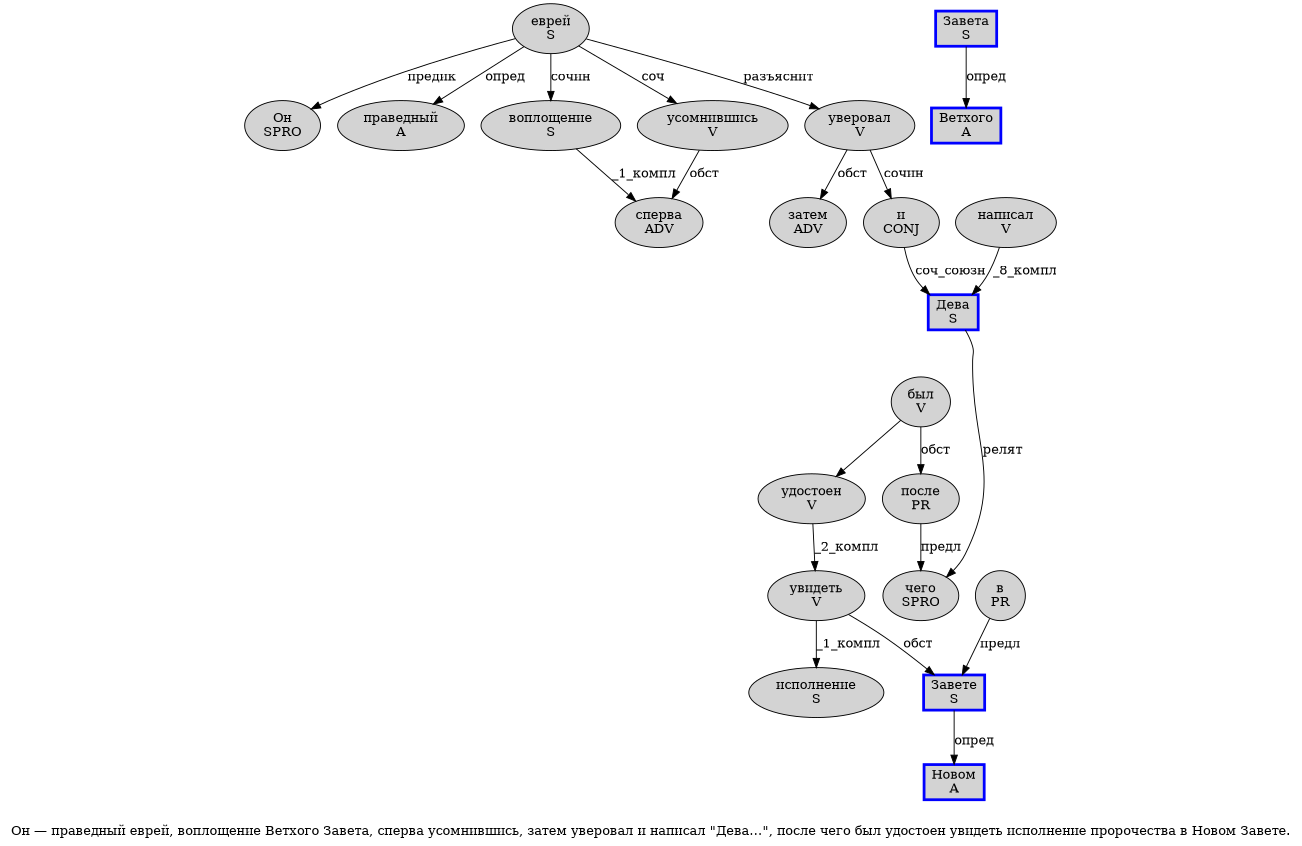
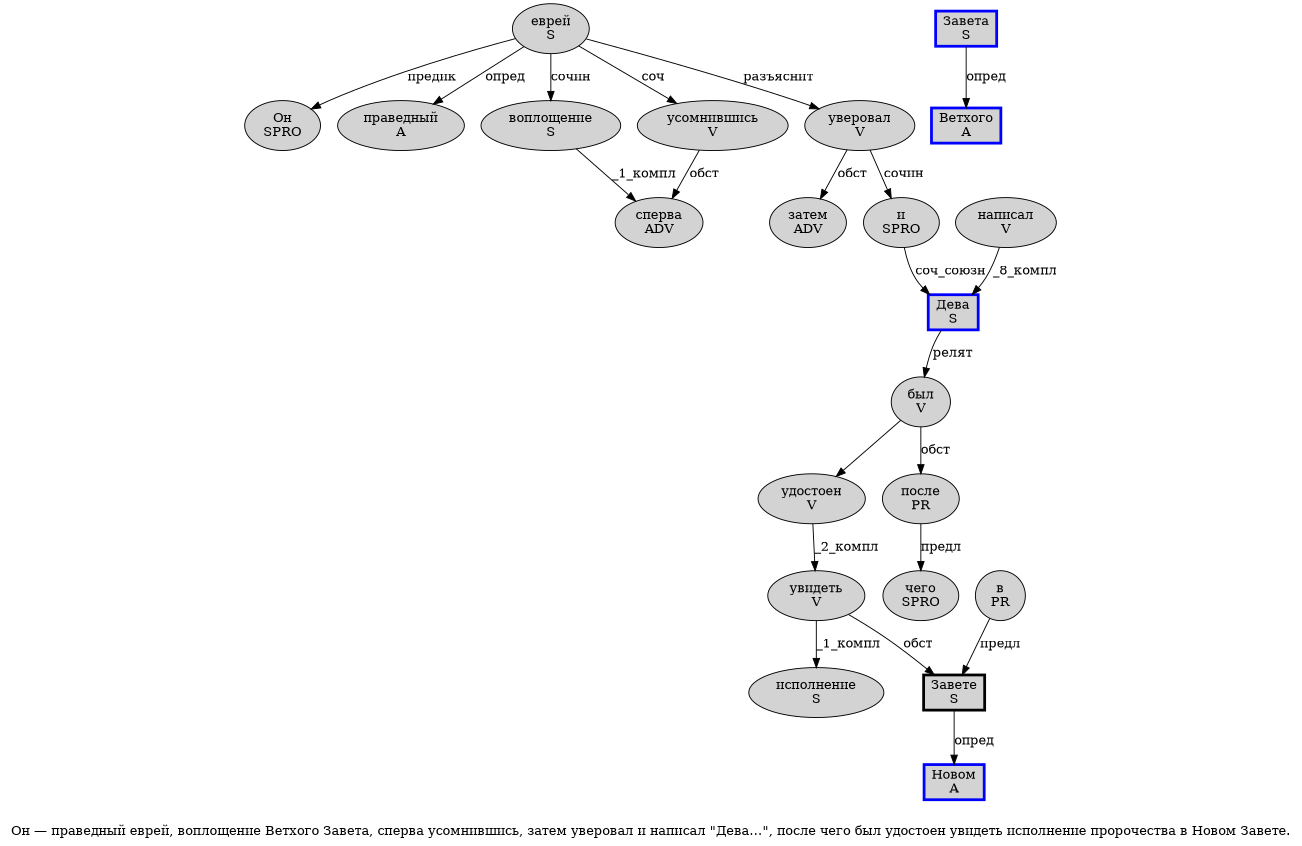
node "и CONJ": label "и CONJ" -> "и SPRO"
edge "Дева S" -> "чего SPRO": now "Дева S" -> "был V"
node "Завете S": color blue -> black
